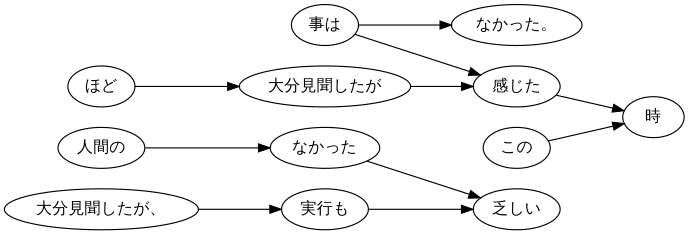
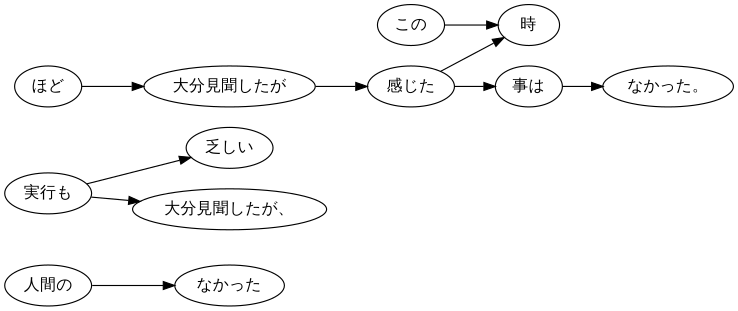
edge "事は" -> "感じた": reversed
edge "なかった" -> "乏しい": removed
edge "大分見聞したが、" -> "実行も": reversed
